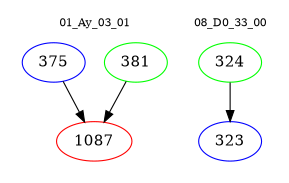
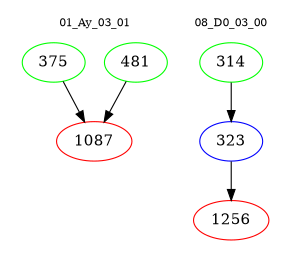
cluster "08_D0_33_00": label "08_D0_33_00" -> "08_D0_03_00"
node "375": color blue -> green
node "381": label "381" -> "481"
node "324": label "324" -> "314"
node "1256": added
